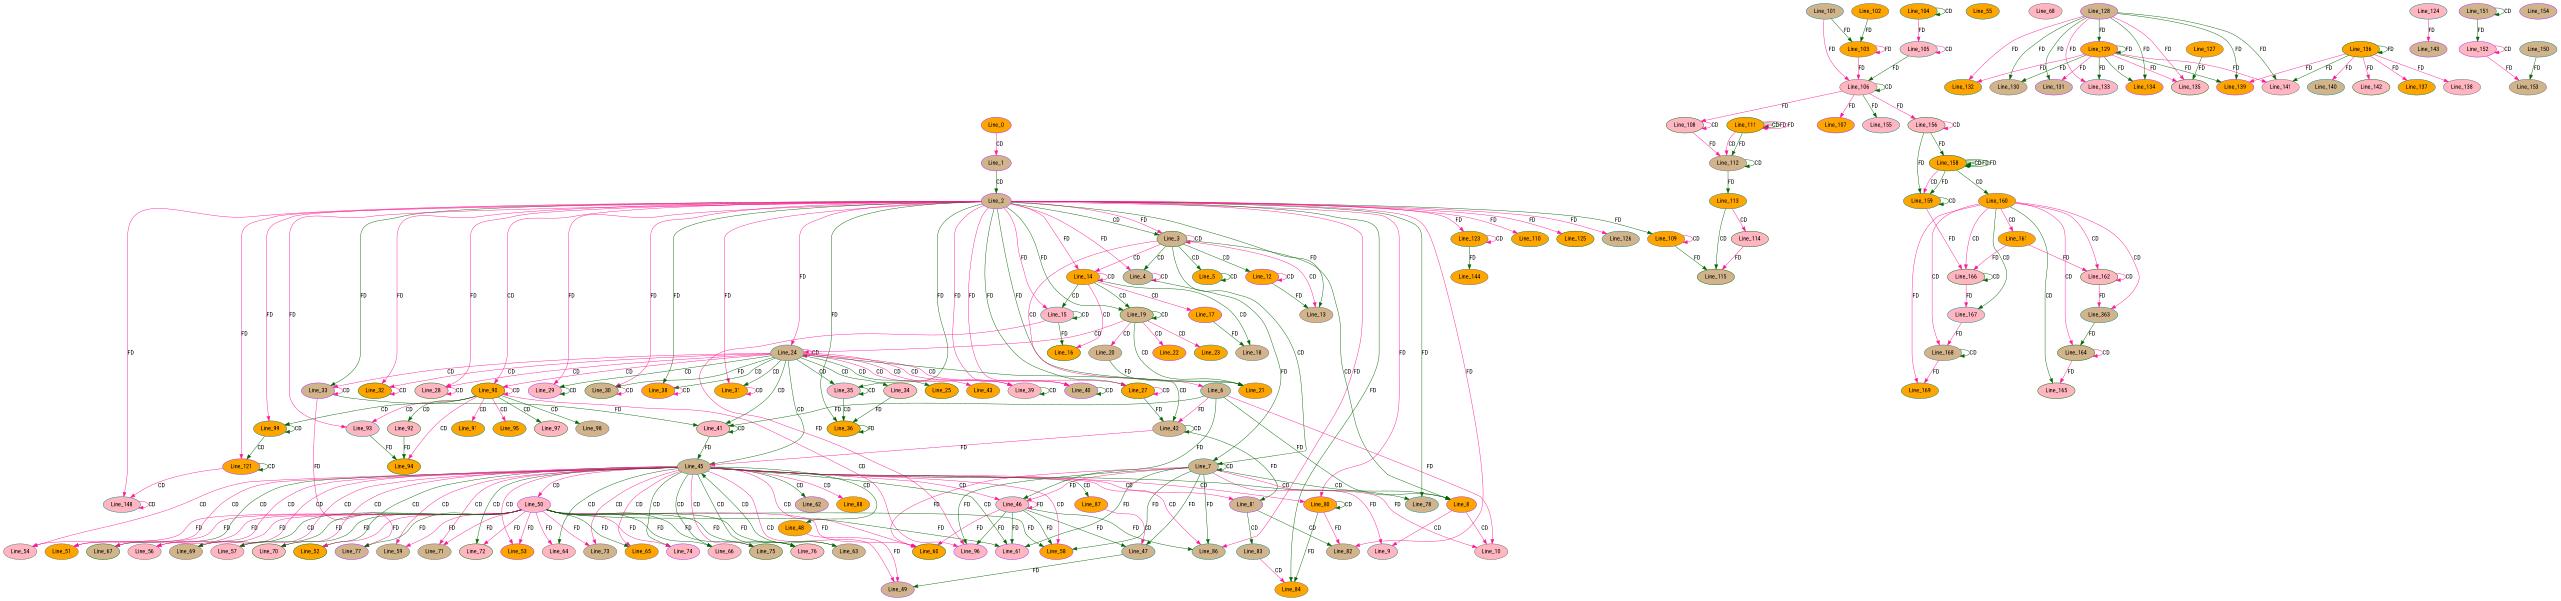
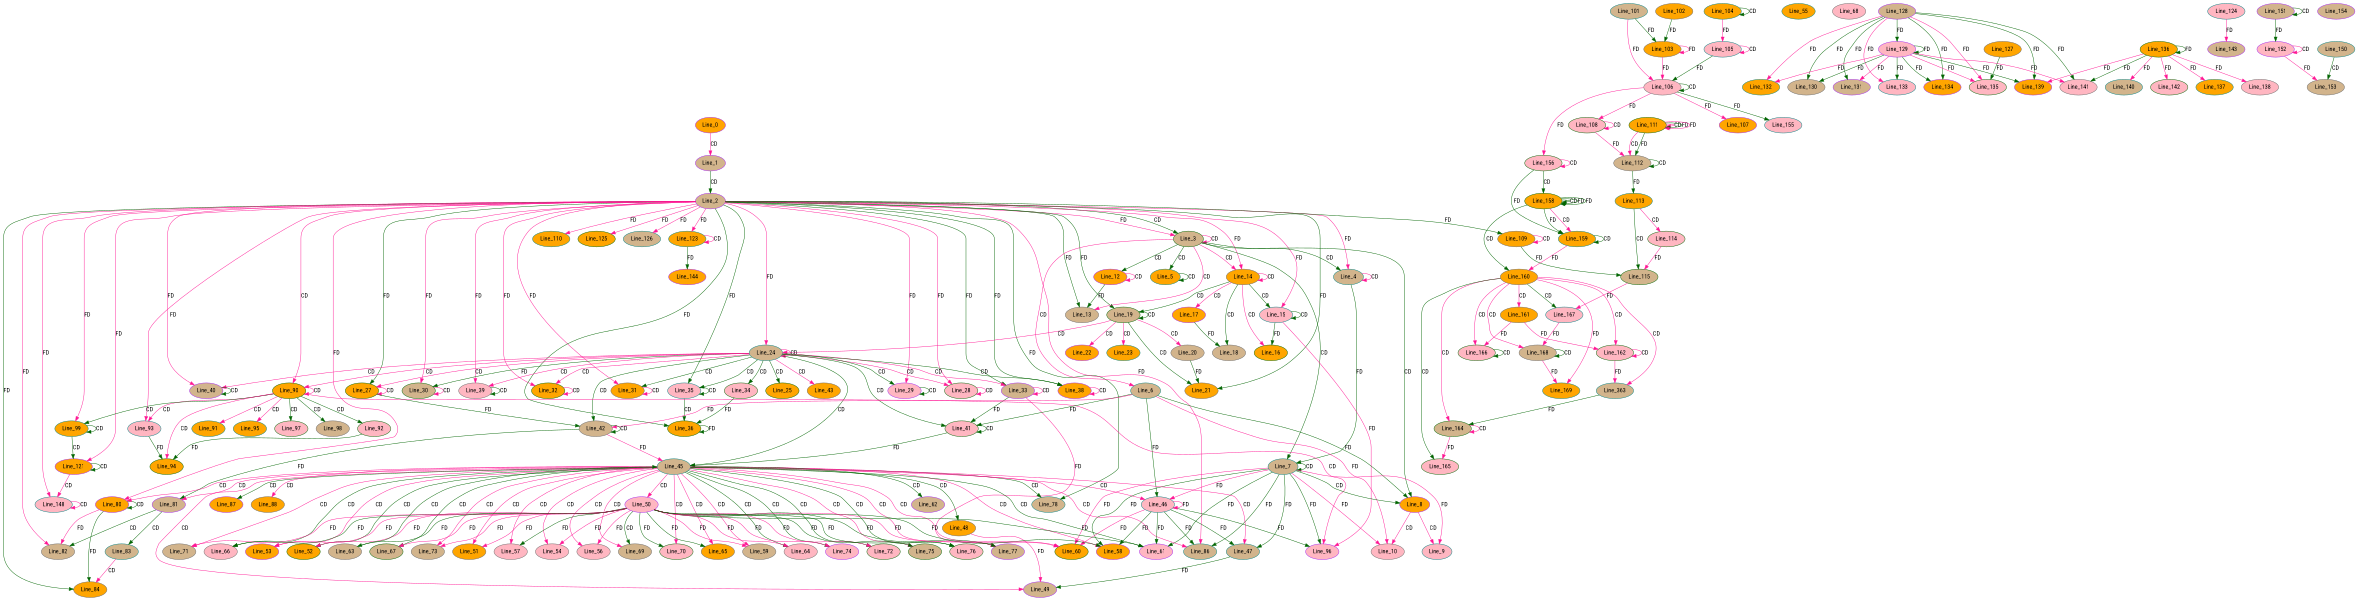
node "Line_129": fillcolor orange -> lightpink
edge "Line_150" -> "Line_153": label "FD" -> "CD"
edge "Line_156" -> "Line_158": label "FD" -> "CD"
edge "Line_159" -> "Line_166": now "Line_159" -> "Line_160"
node "Line_144": color gray40 -> purple
edge "Line_166" -> "Line_167": now "Line_115" -> "Line_167"
edge "Line_45" -> "Line_77": added, label "CD"
edge "Line_87" -> "Line_47": now "Line_45" -> "Line_47"
